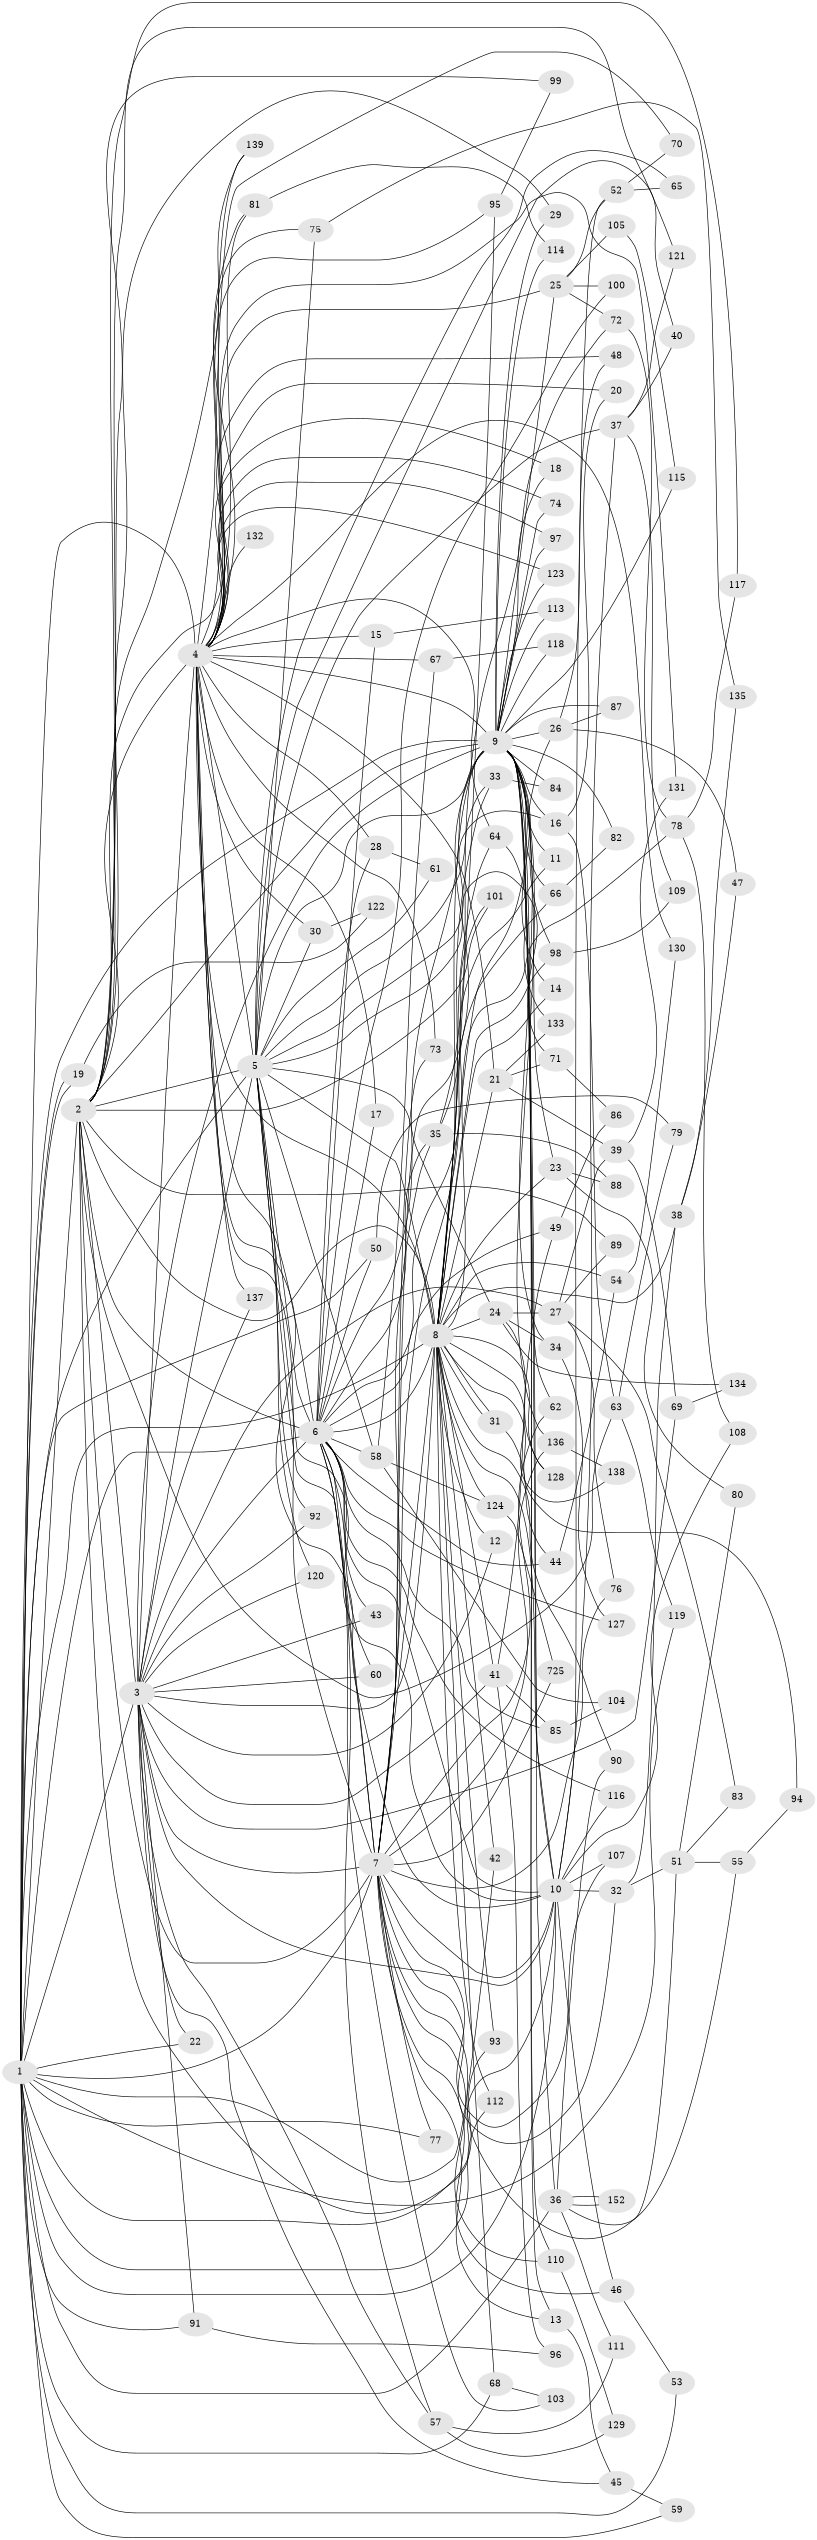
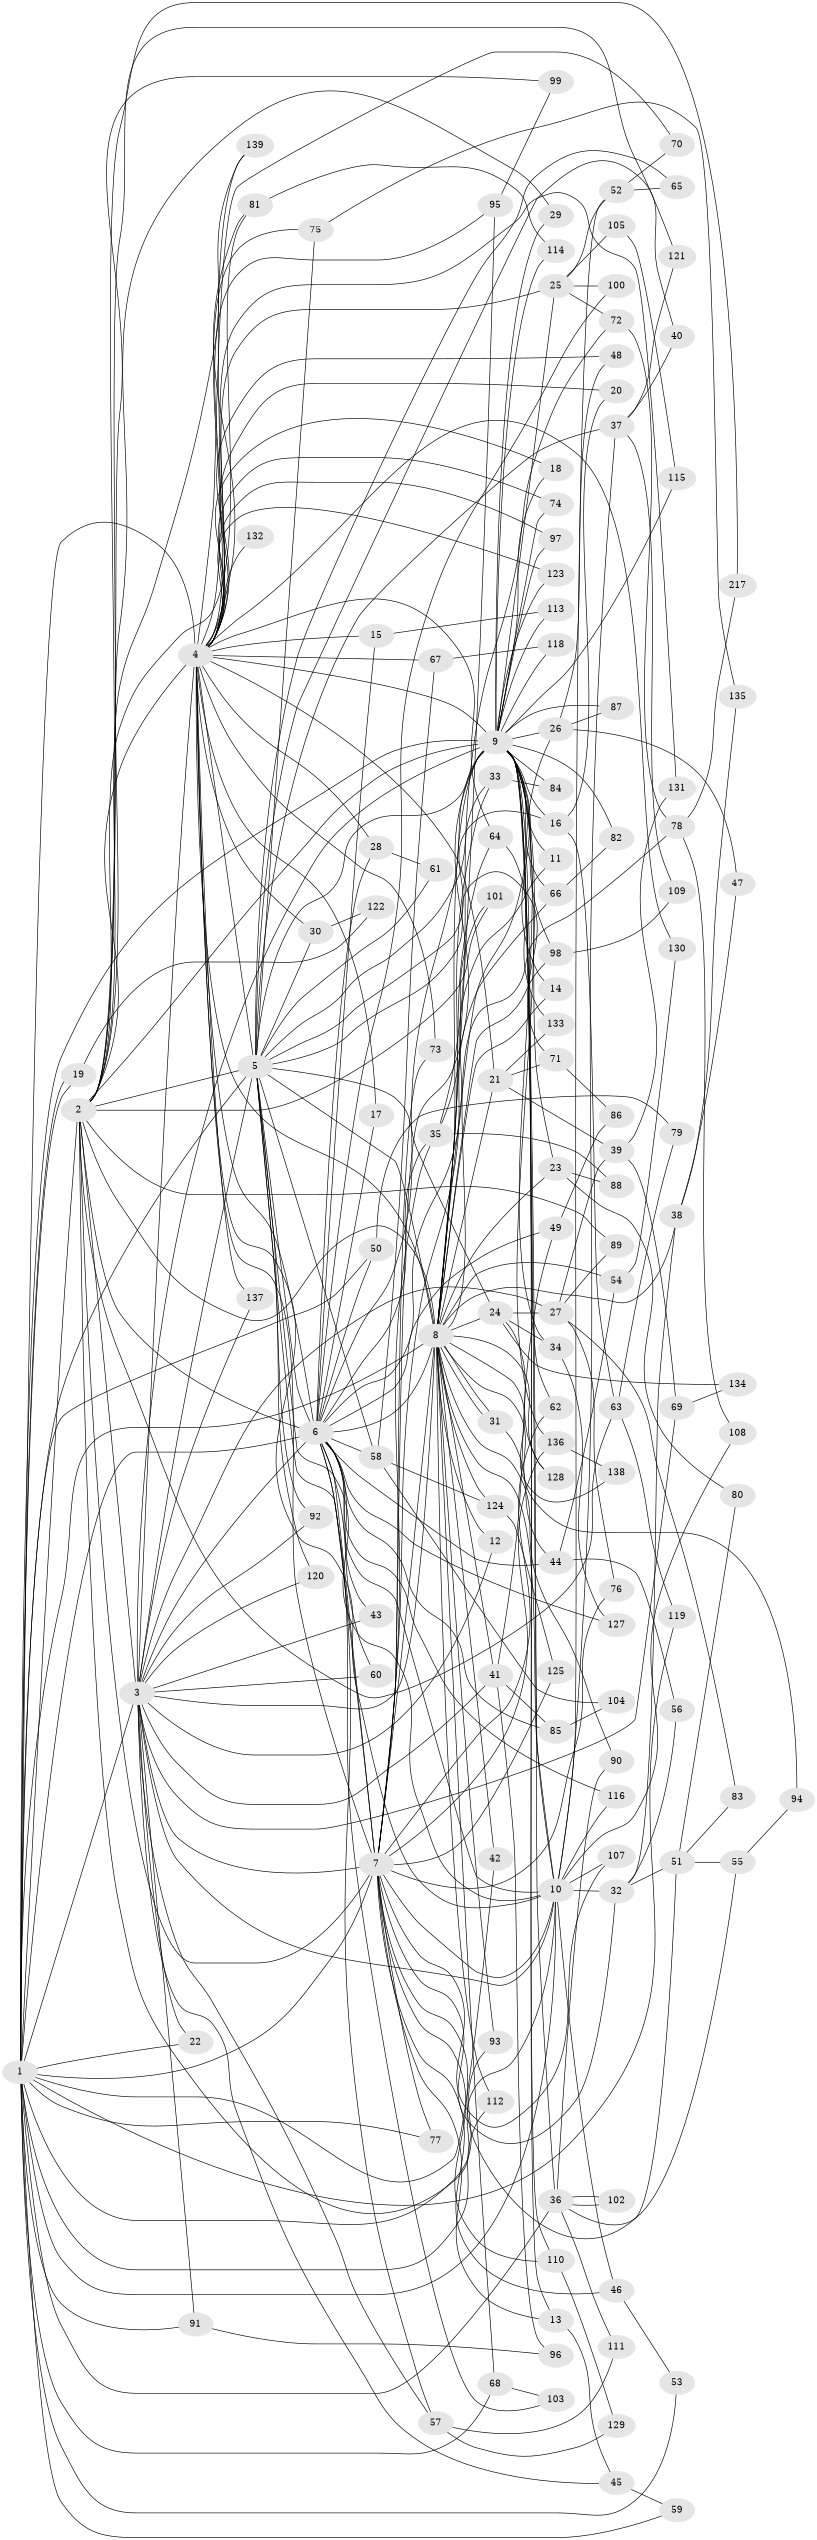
node "117": label "117" -> "217"
node "725": label "725" -> "125"
node "56": added
node "152": label "152" -> "102"
